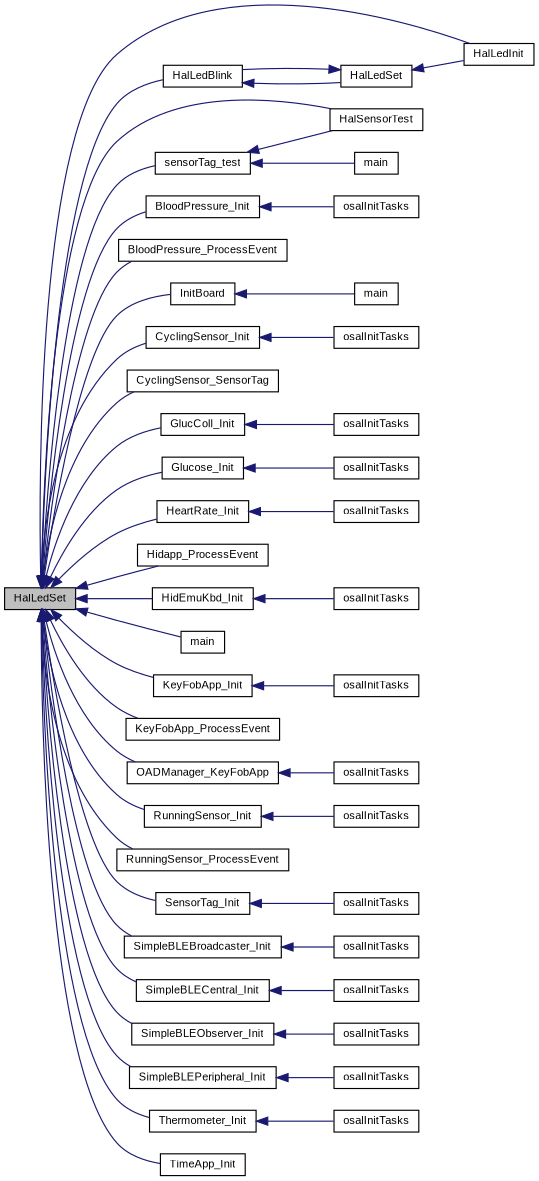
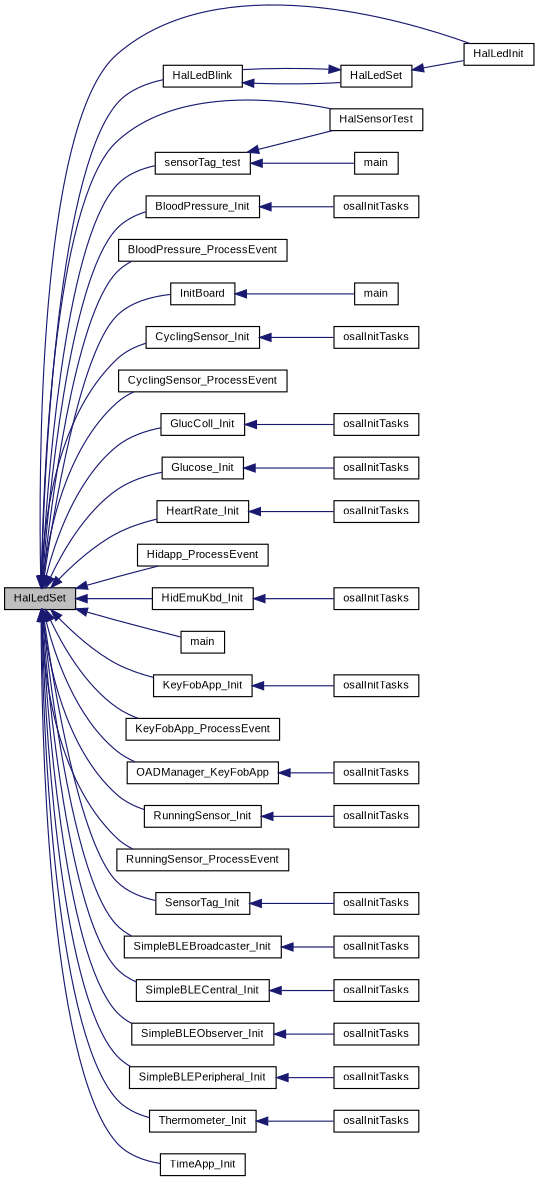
node "CyclingSensor_SensorTag": label "CyclingSensor_SensorTag" -> "CyclingSensor_ProcessEvent"
